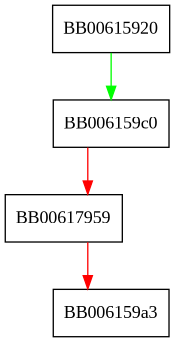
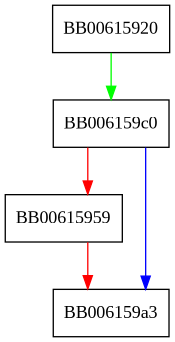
edge "BB006159c0" -> "BB006159a3": added
node "BB00617959": label "BB00617959" -> "BB00615959"
